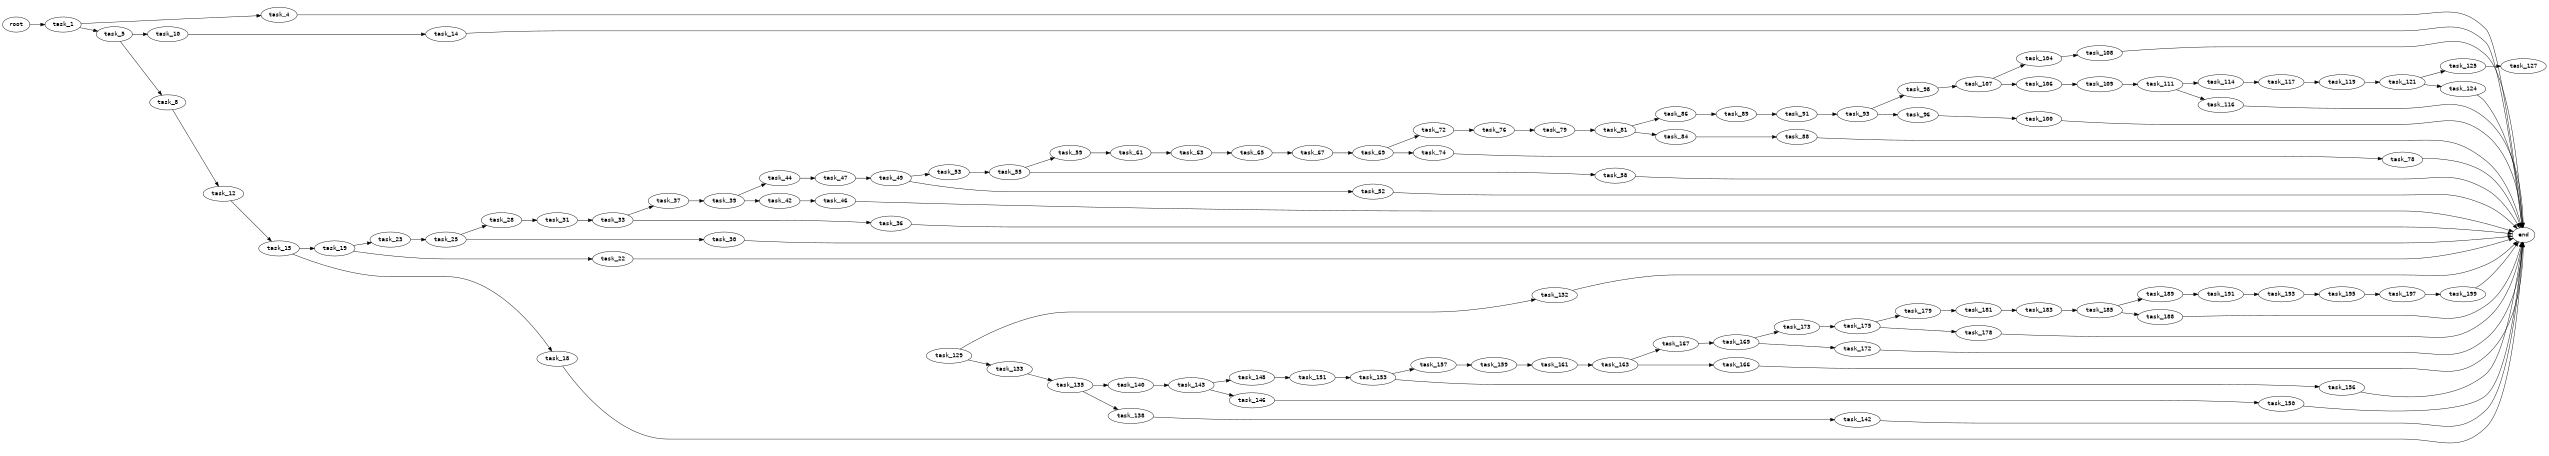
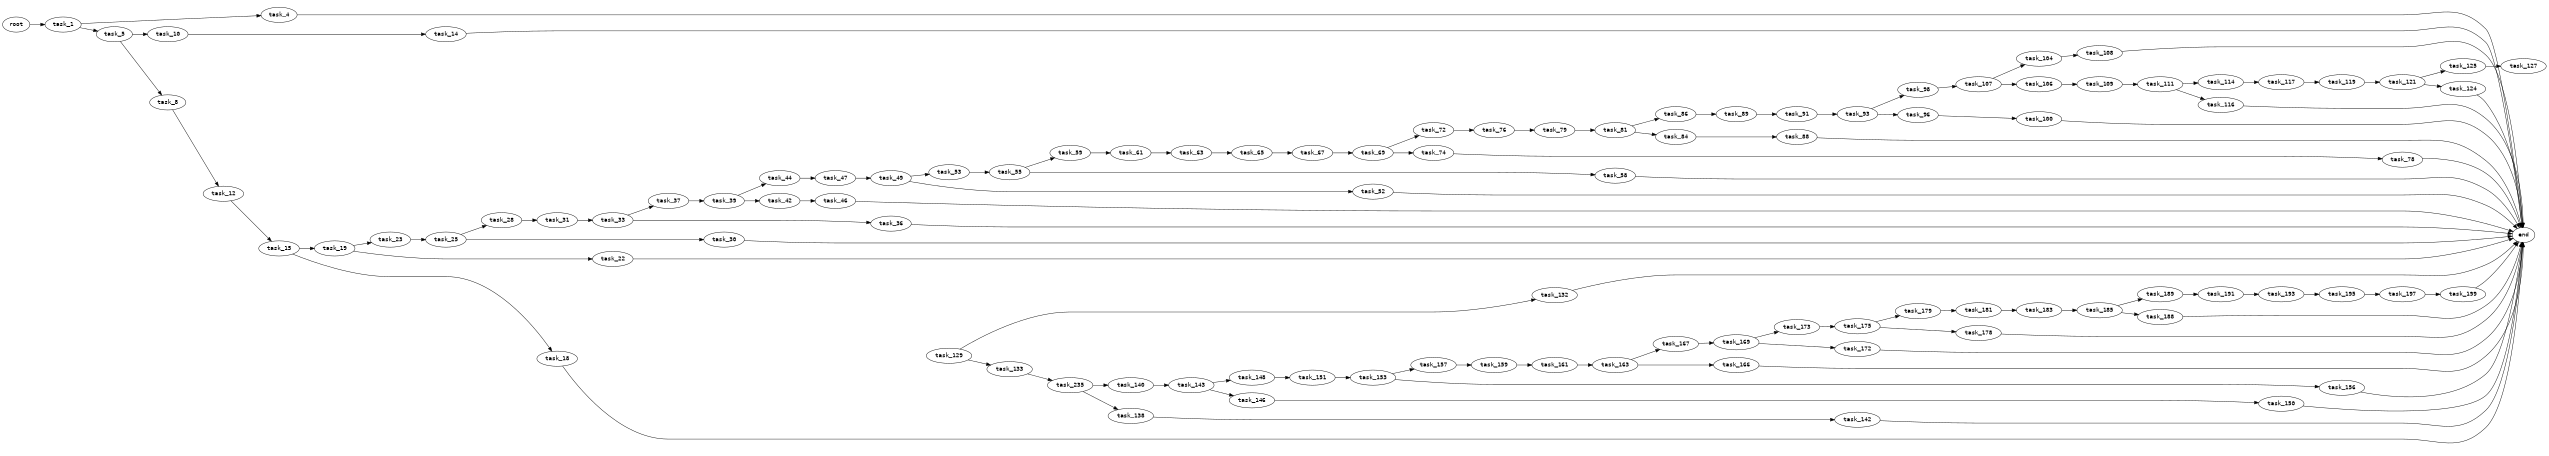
node "task_135": label "task_135" -> "task_235"
